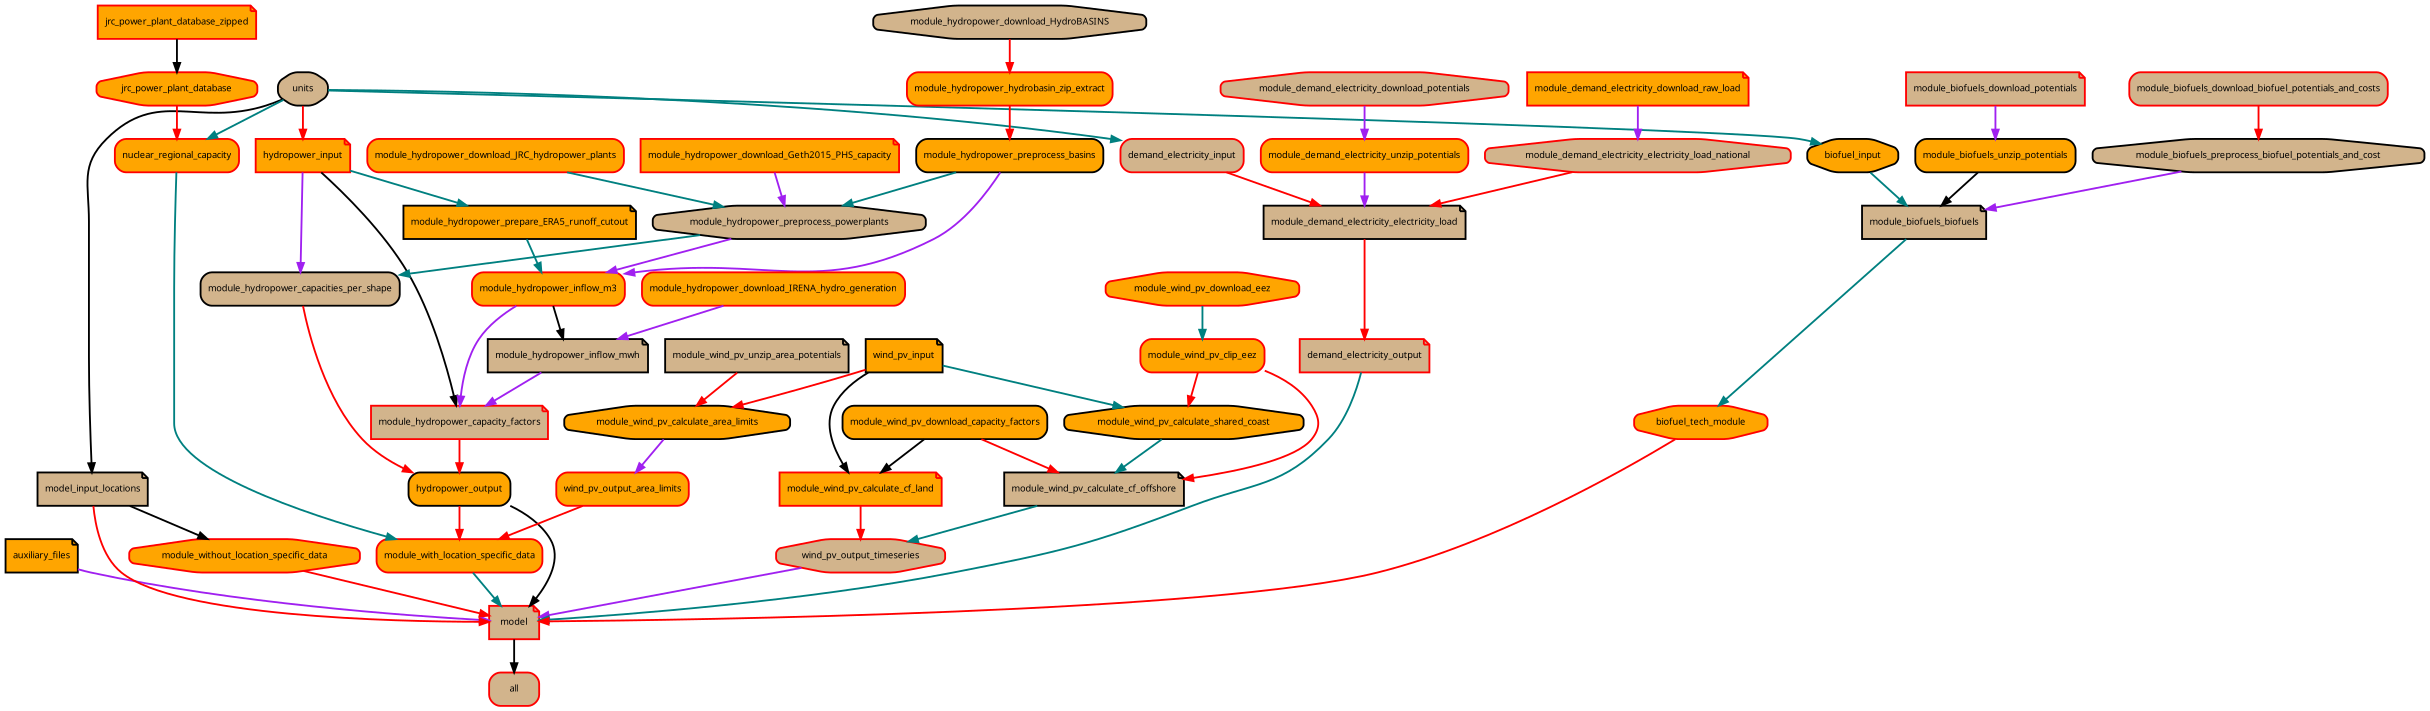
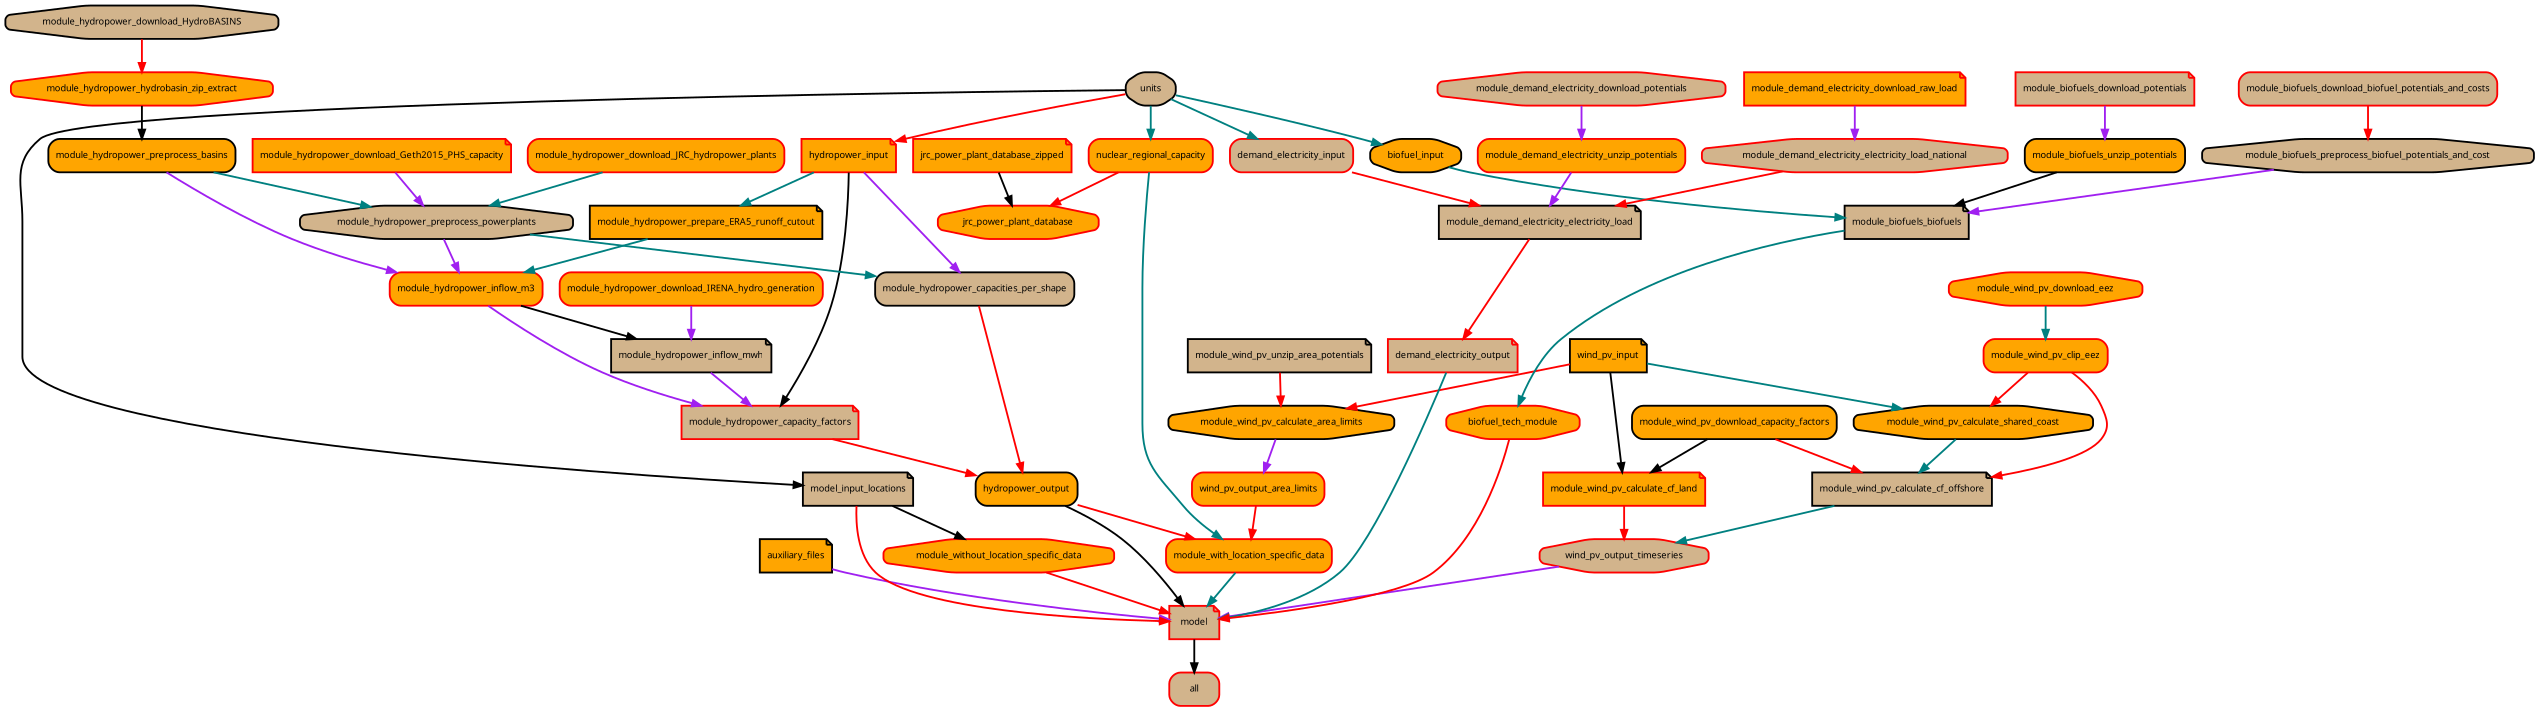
node "module_hydropower_hydrobasin_zip_extract": shape box -> octagon
edge "jrc_power_plant_database" -> "nuclear_regional_capacity": reversed
edge "module_hydropower_hydrobasin_zip_extract" -> "module_hydropower_preprocess_basins": color red -> black
